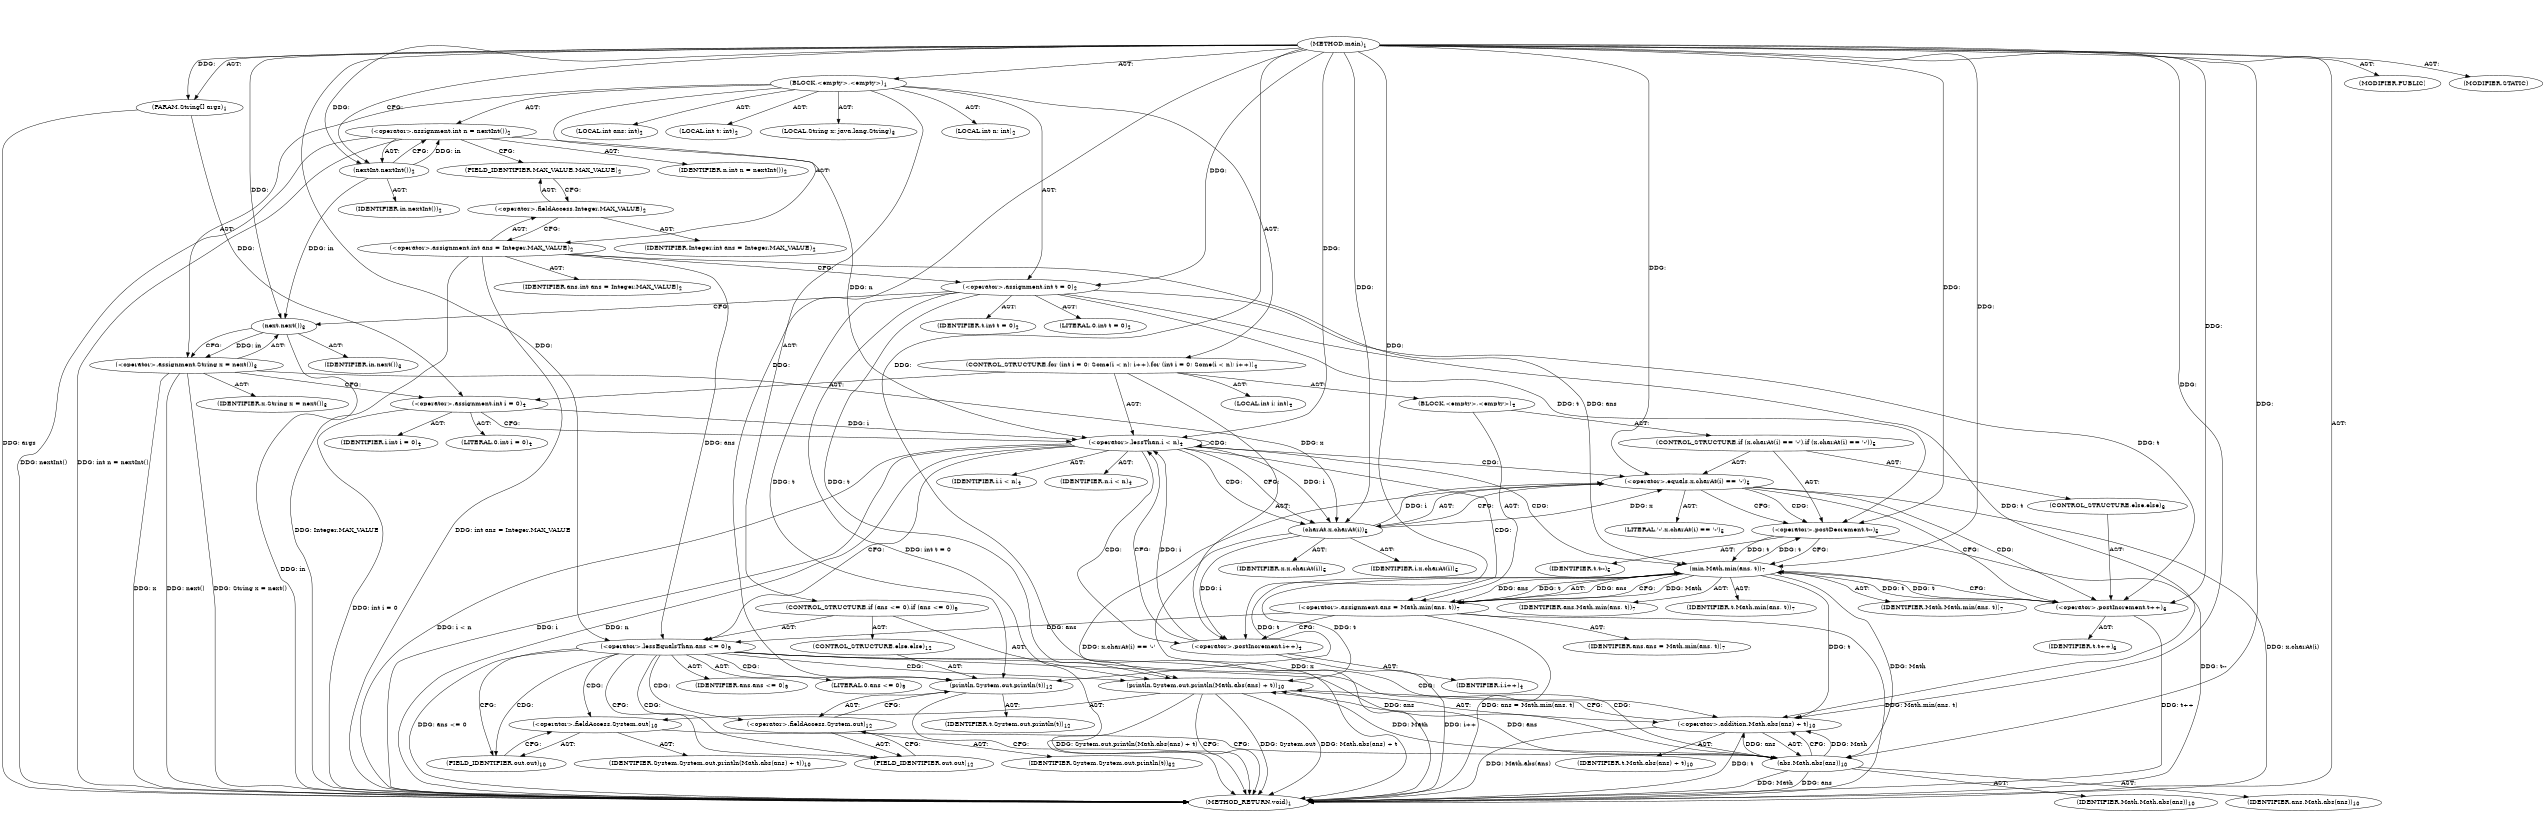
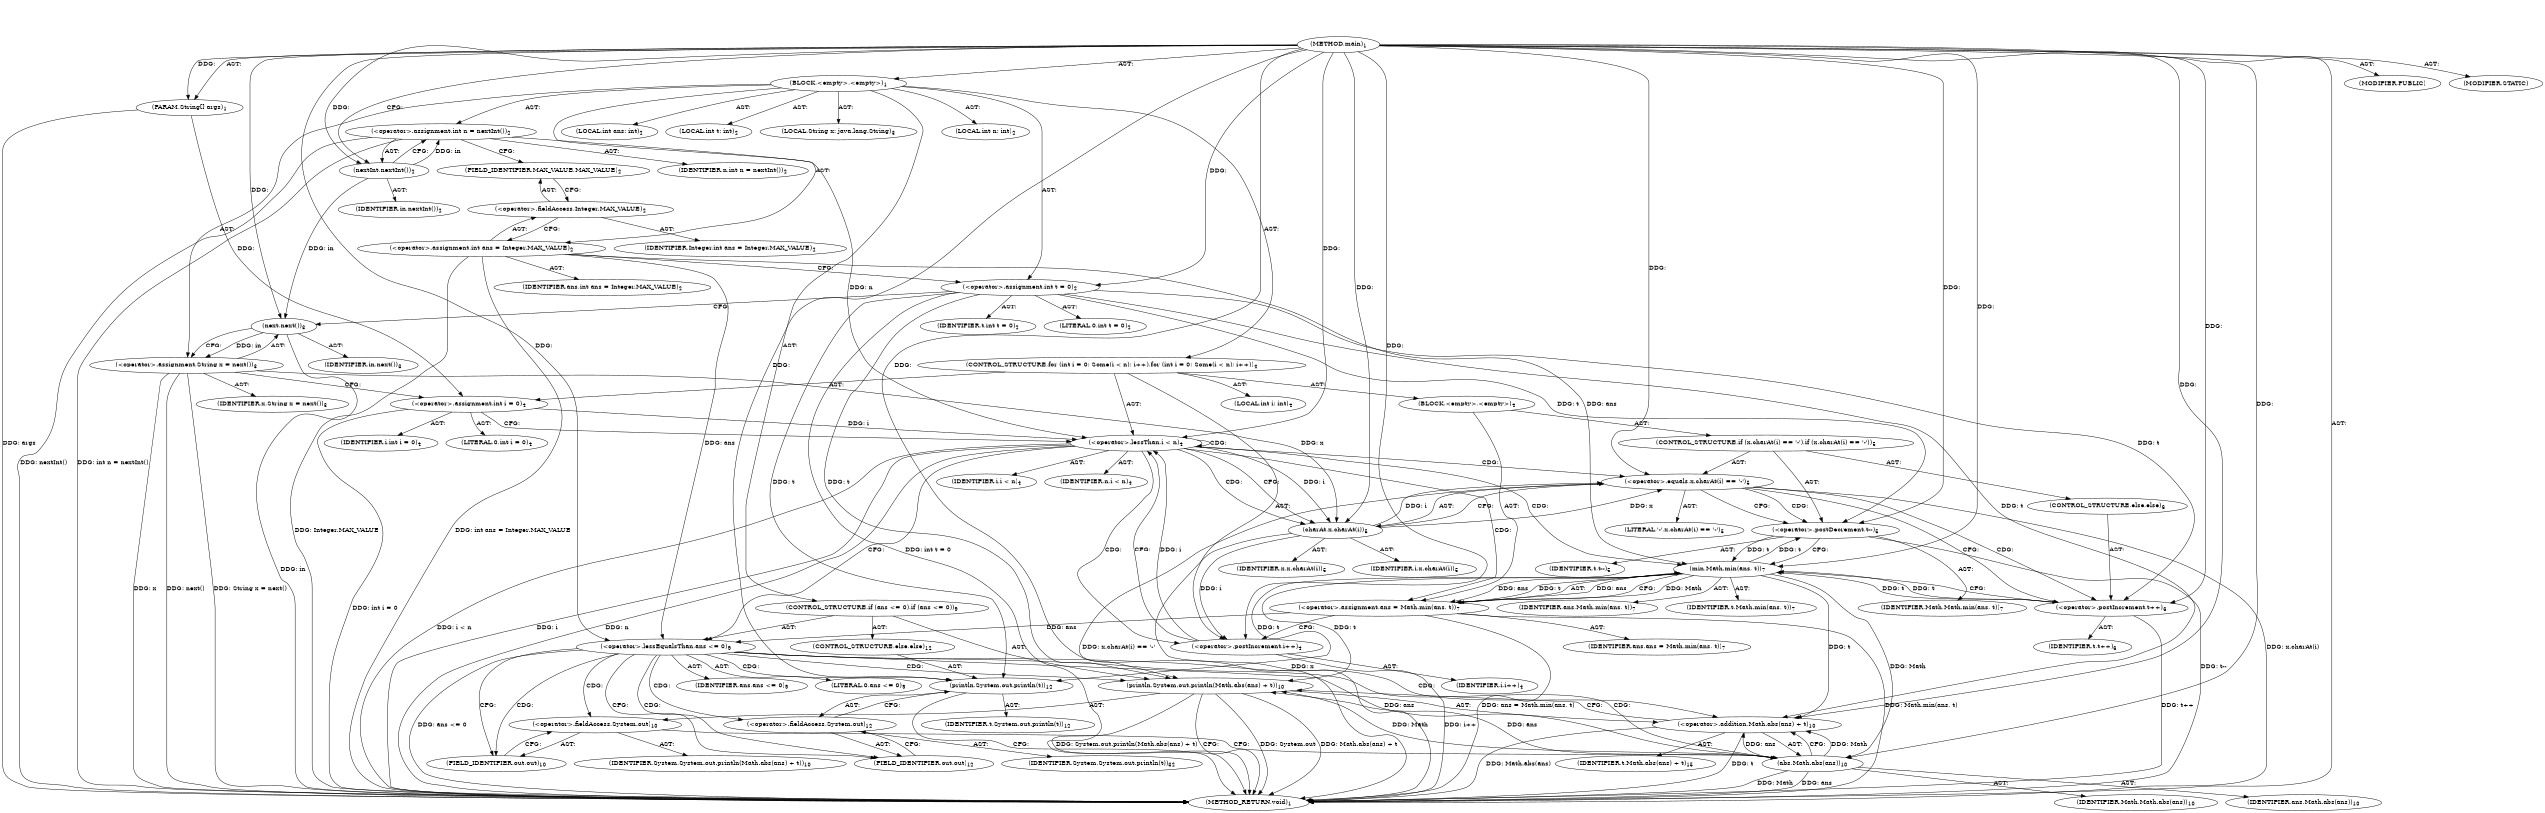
edge "(min,Math.min(ans, t))" -> "(IDENTIFIER,Math,Math.min(ans, t))": now "(<operator>.postDecrement,t--)" -> "(IDENTIFIER,Math,Math.min(ans, t))"
node "(IDENTIFIER,t,Math.abs(ans) + t)": text "10" -> "15"
